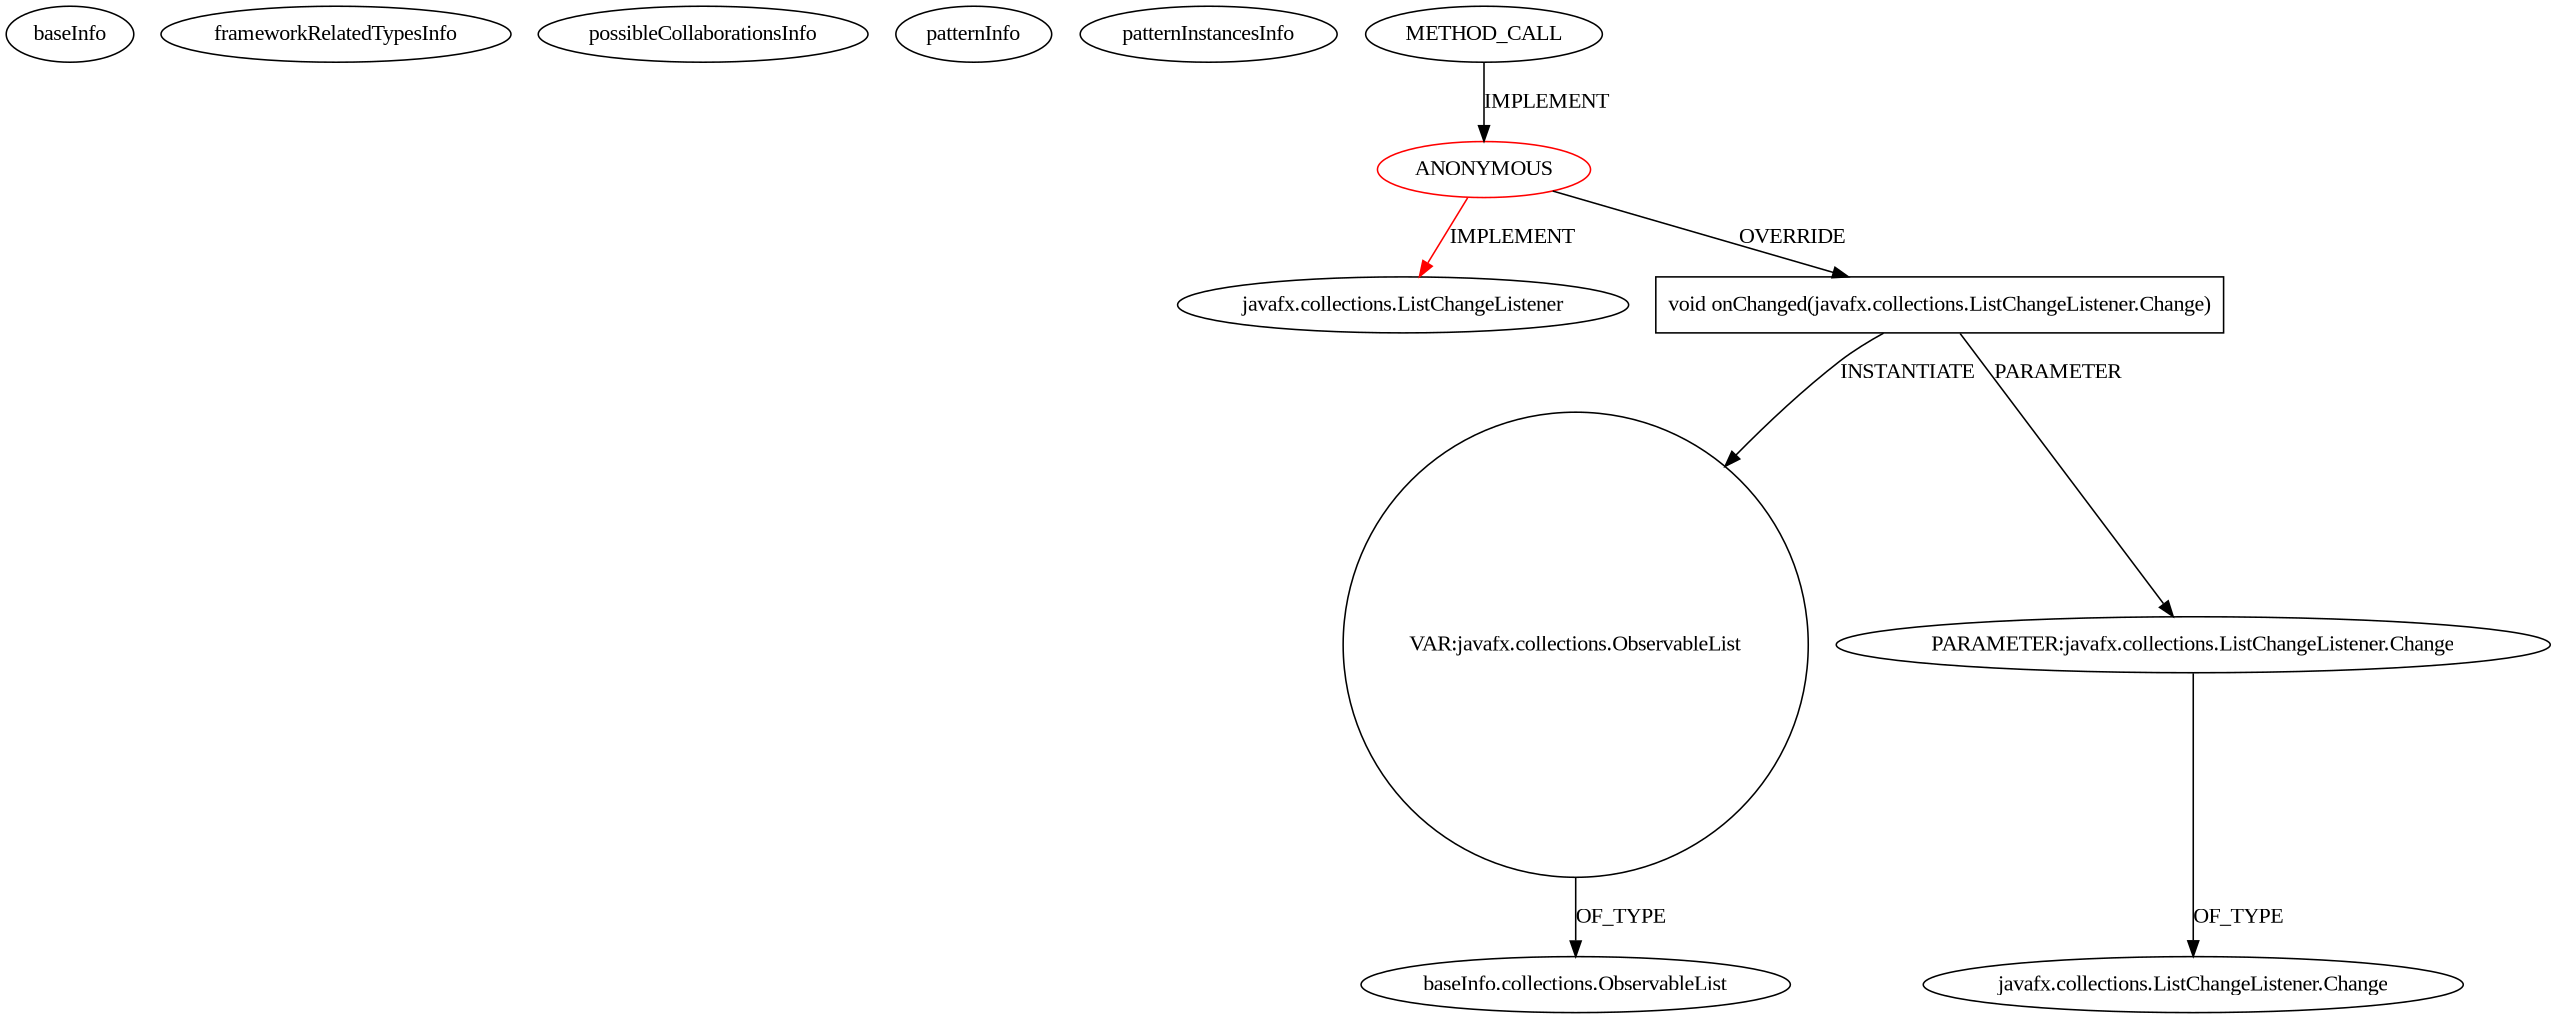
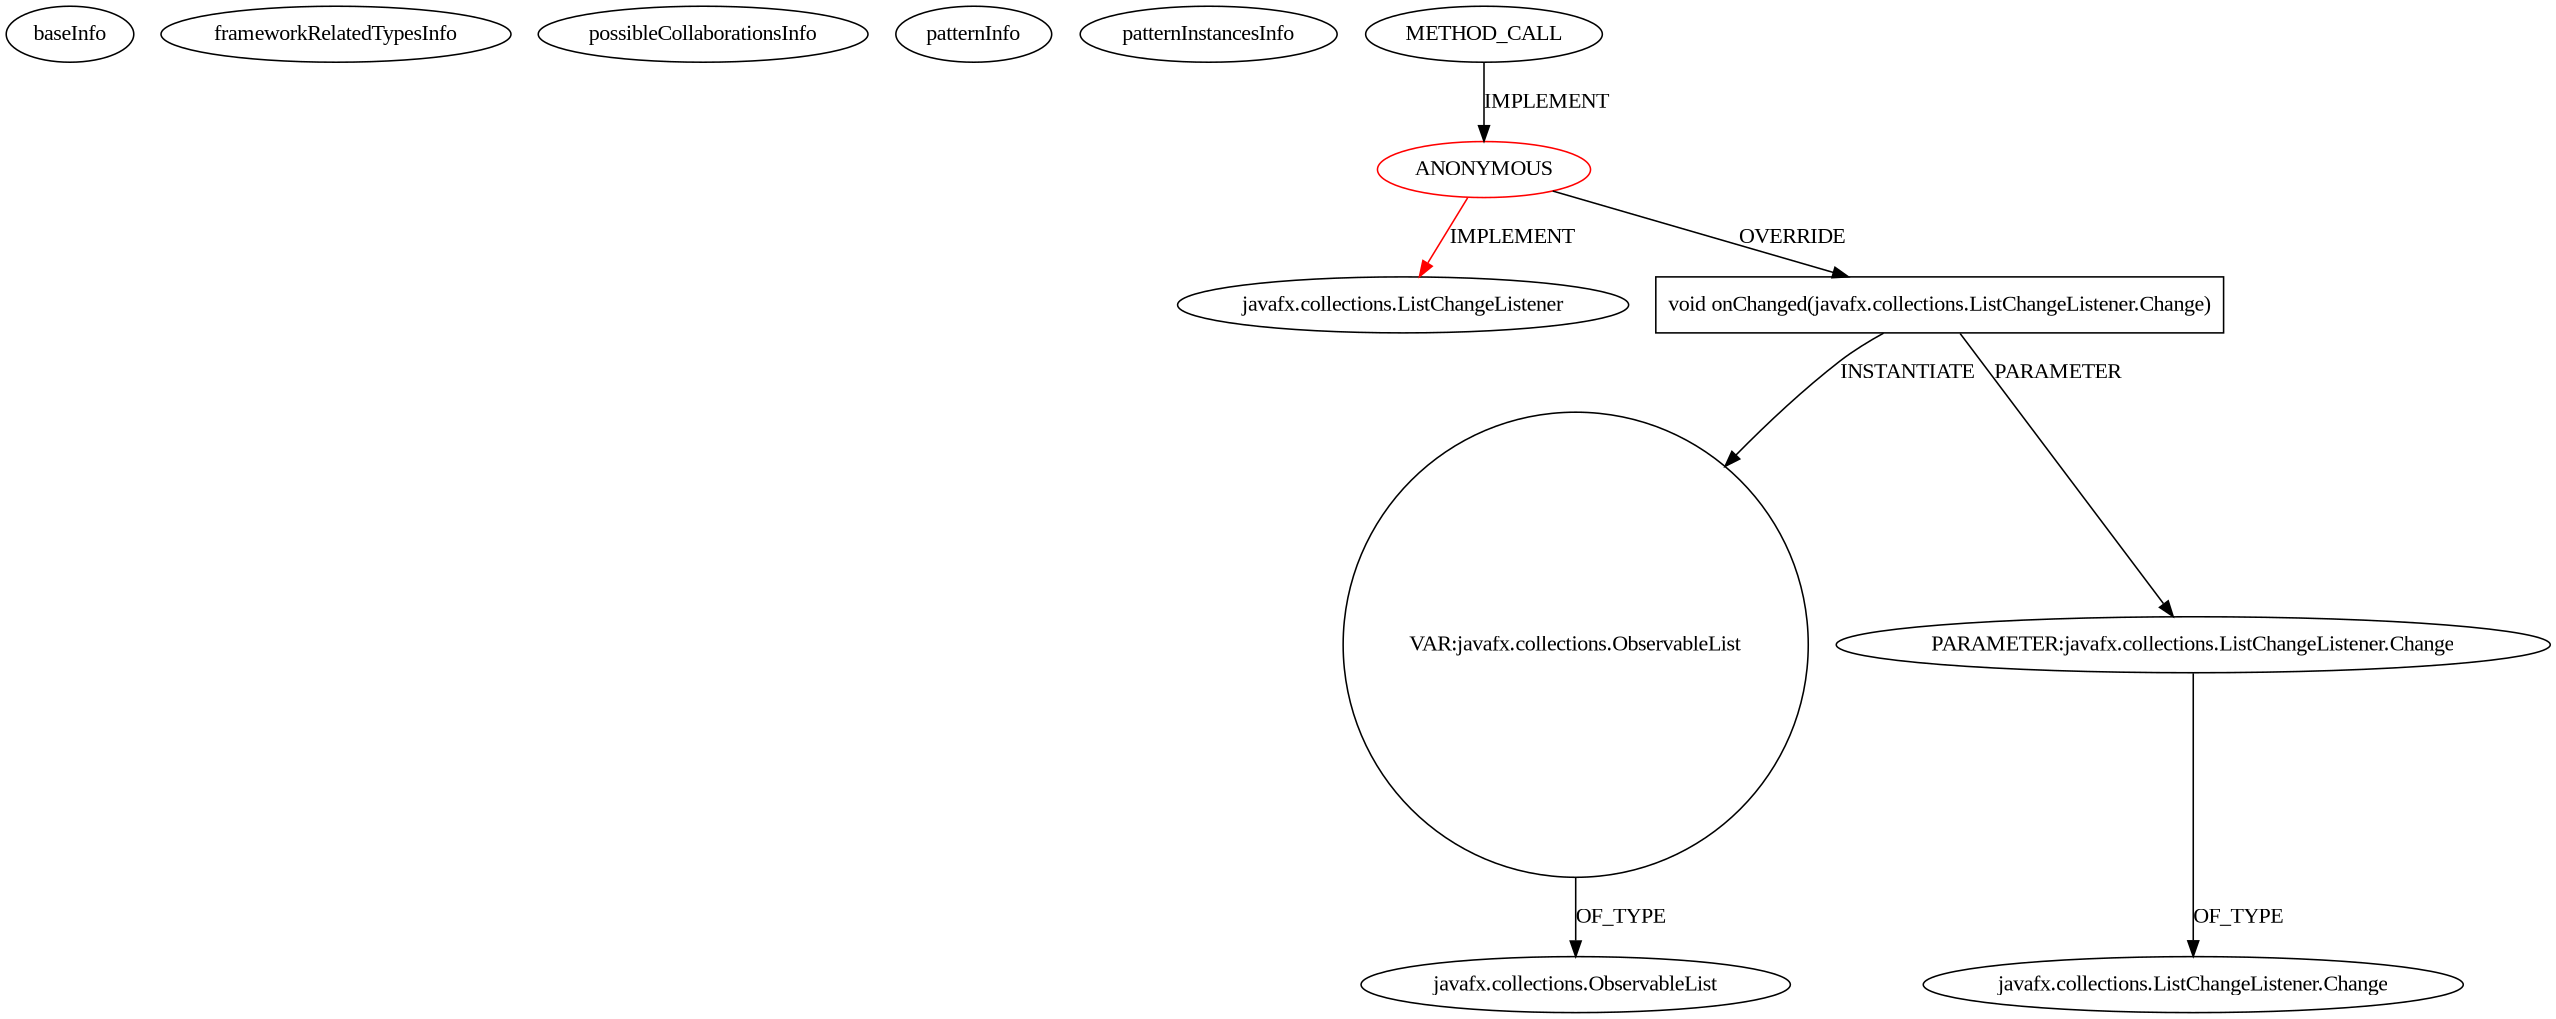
node "baseInfo.collections.ObservableList": label "baseInfo.collections.ObservableList" -> "javafx.collections.ObservableList"
